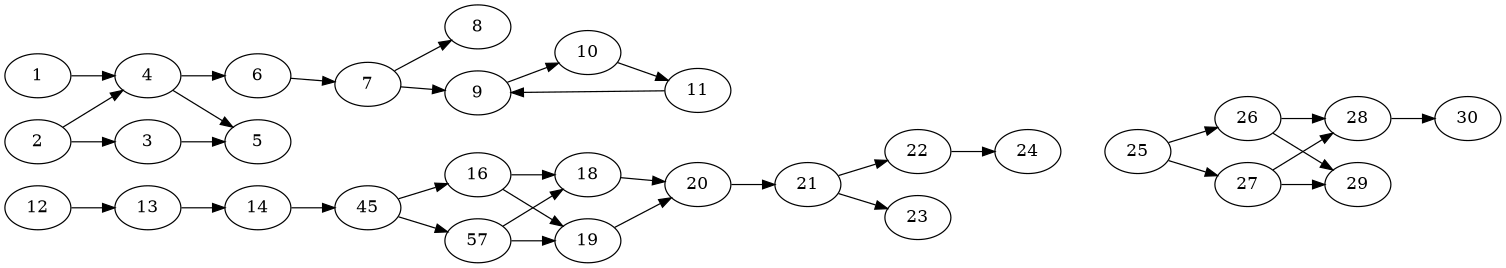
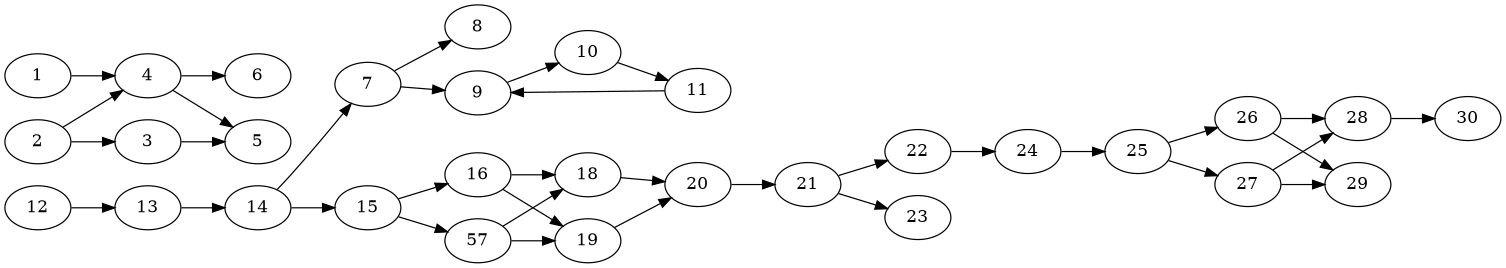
edge "6" -> "7": now "14" -> "7"
edge "24" -> "25": added
node "45": label "45" -> "15"
